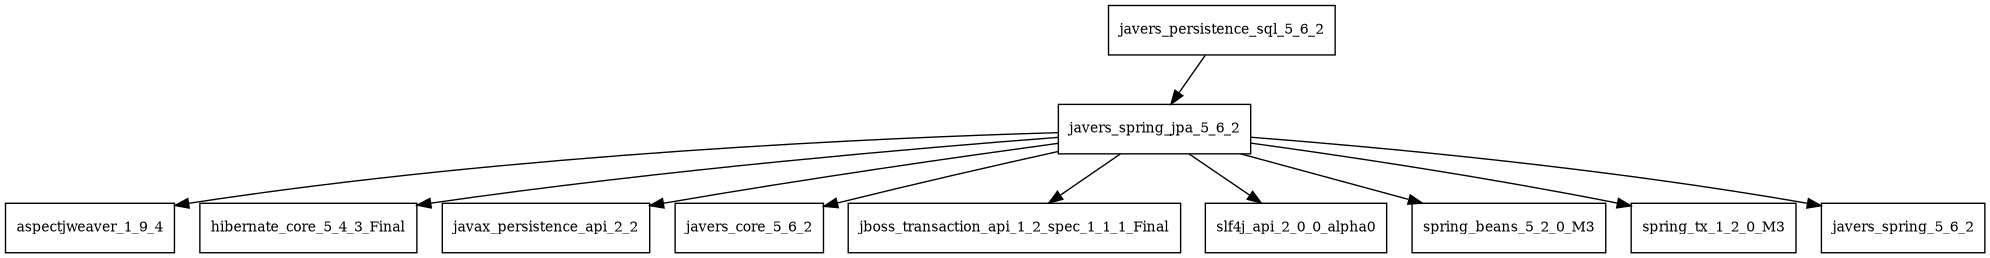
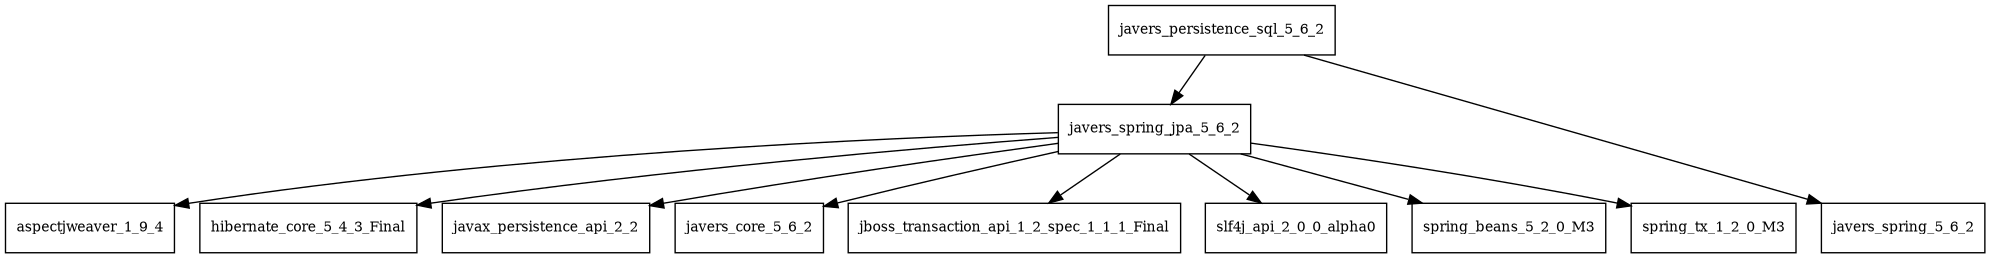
edge "javers_spring_jpa_5_6_2" -> "javers_spring_5_6_2": now "javers_persistence_sql_5_6_2" -> "javers_spring_5_6_2"
